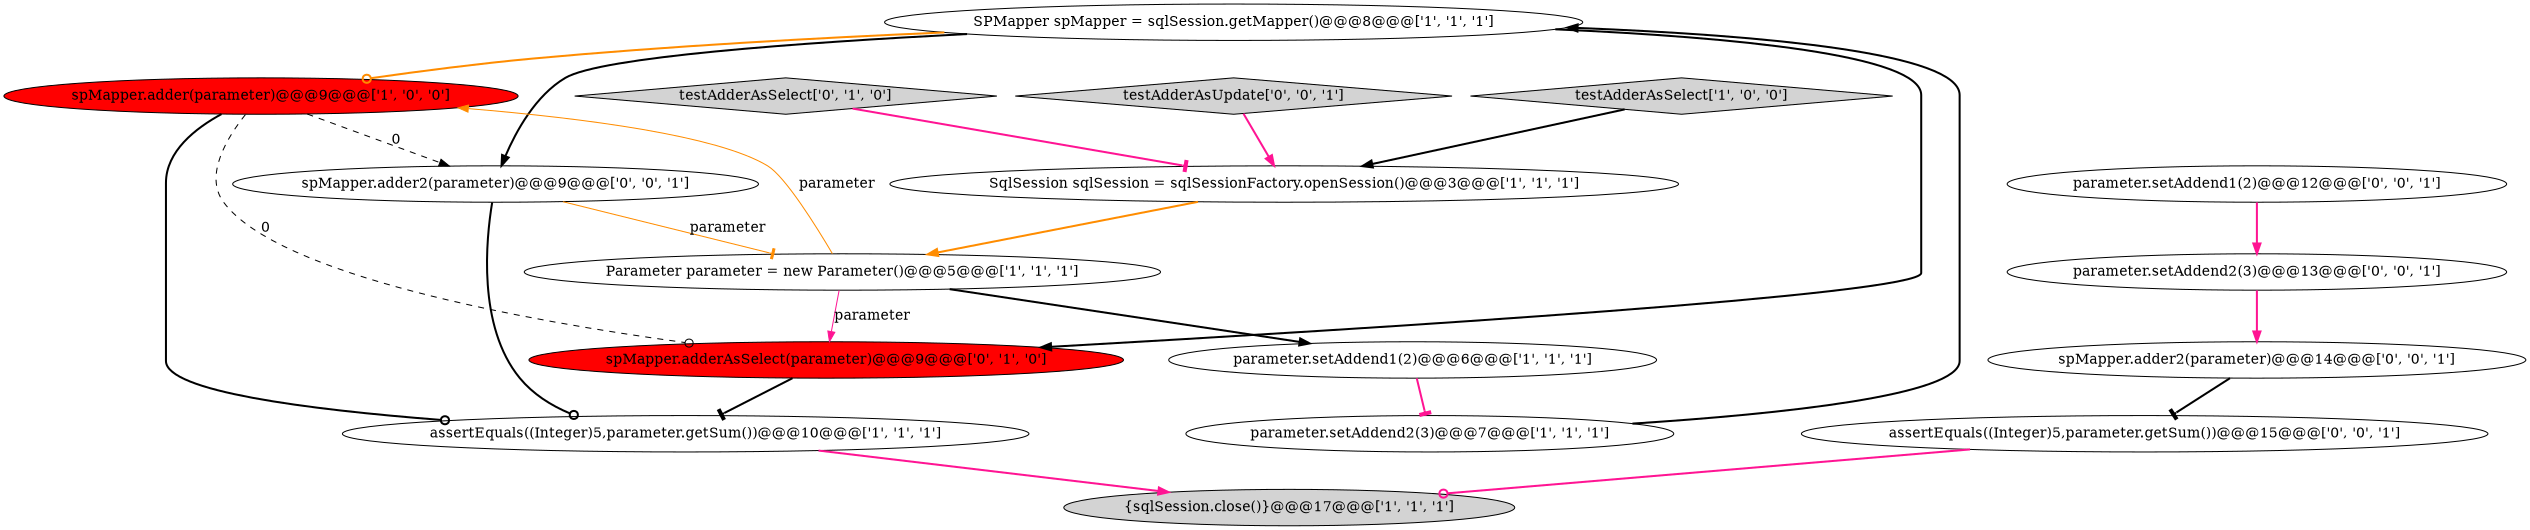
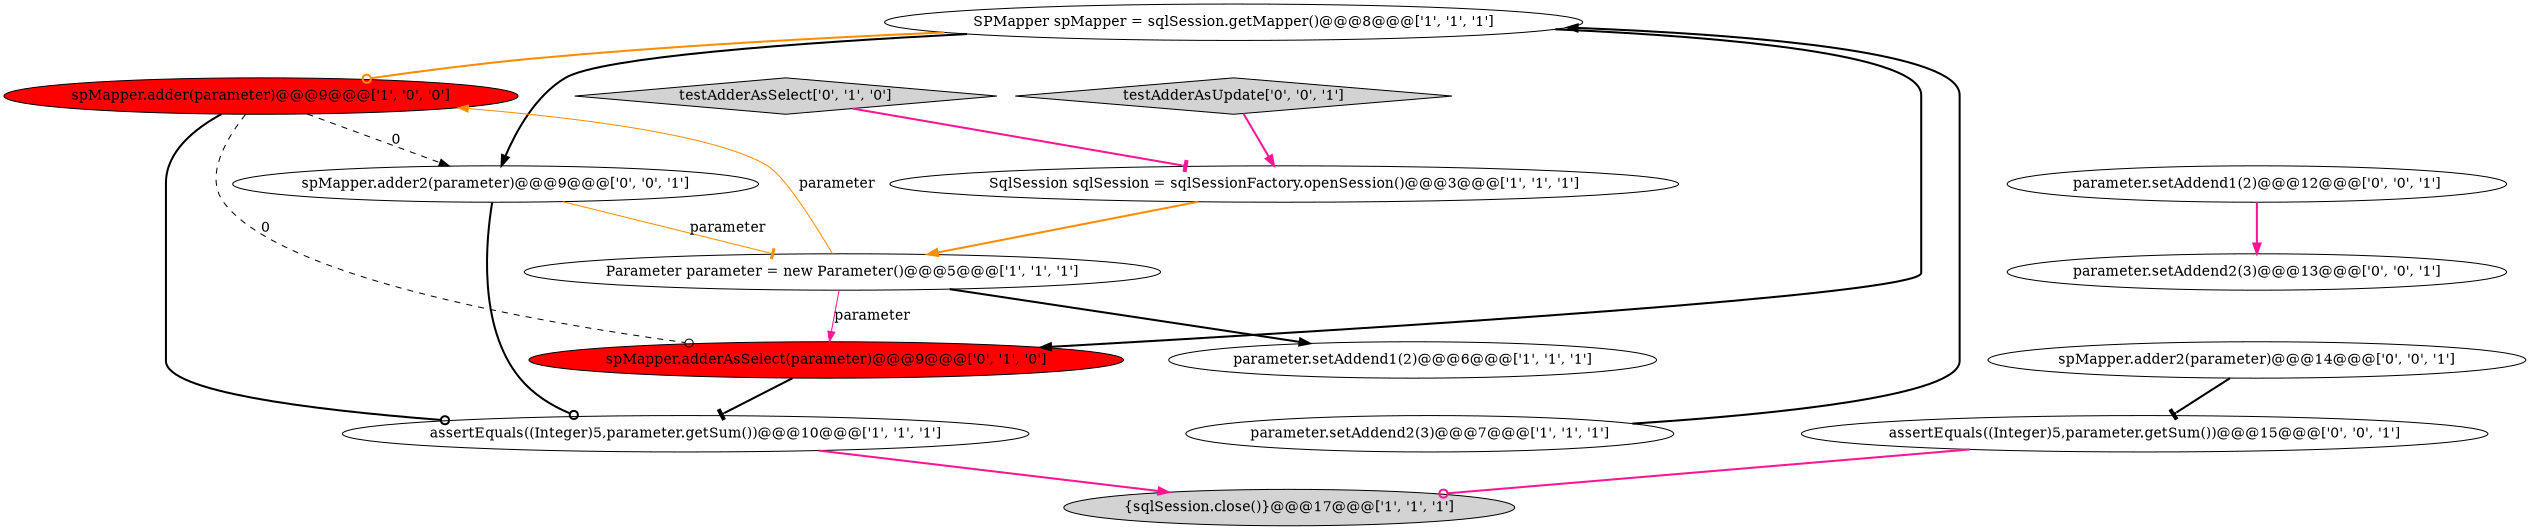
node "testAdderAsSelect['1', '0', '0']": removed
edge "parameter.setAddend2(3)@@@13@@@['0', '0', '1']" -> "spMapper.adder2(parameter)@@@14@@@['0', '0', '1']": removed
edge "parameter.setAddend1(2)@@@6@@@['1', '1', '1']" -> "parameter.setAddend2(3)@@@7@@@['1', '1', '1']": removed
